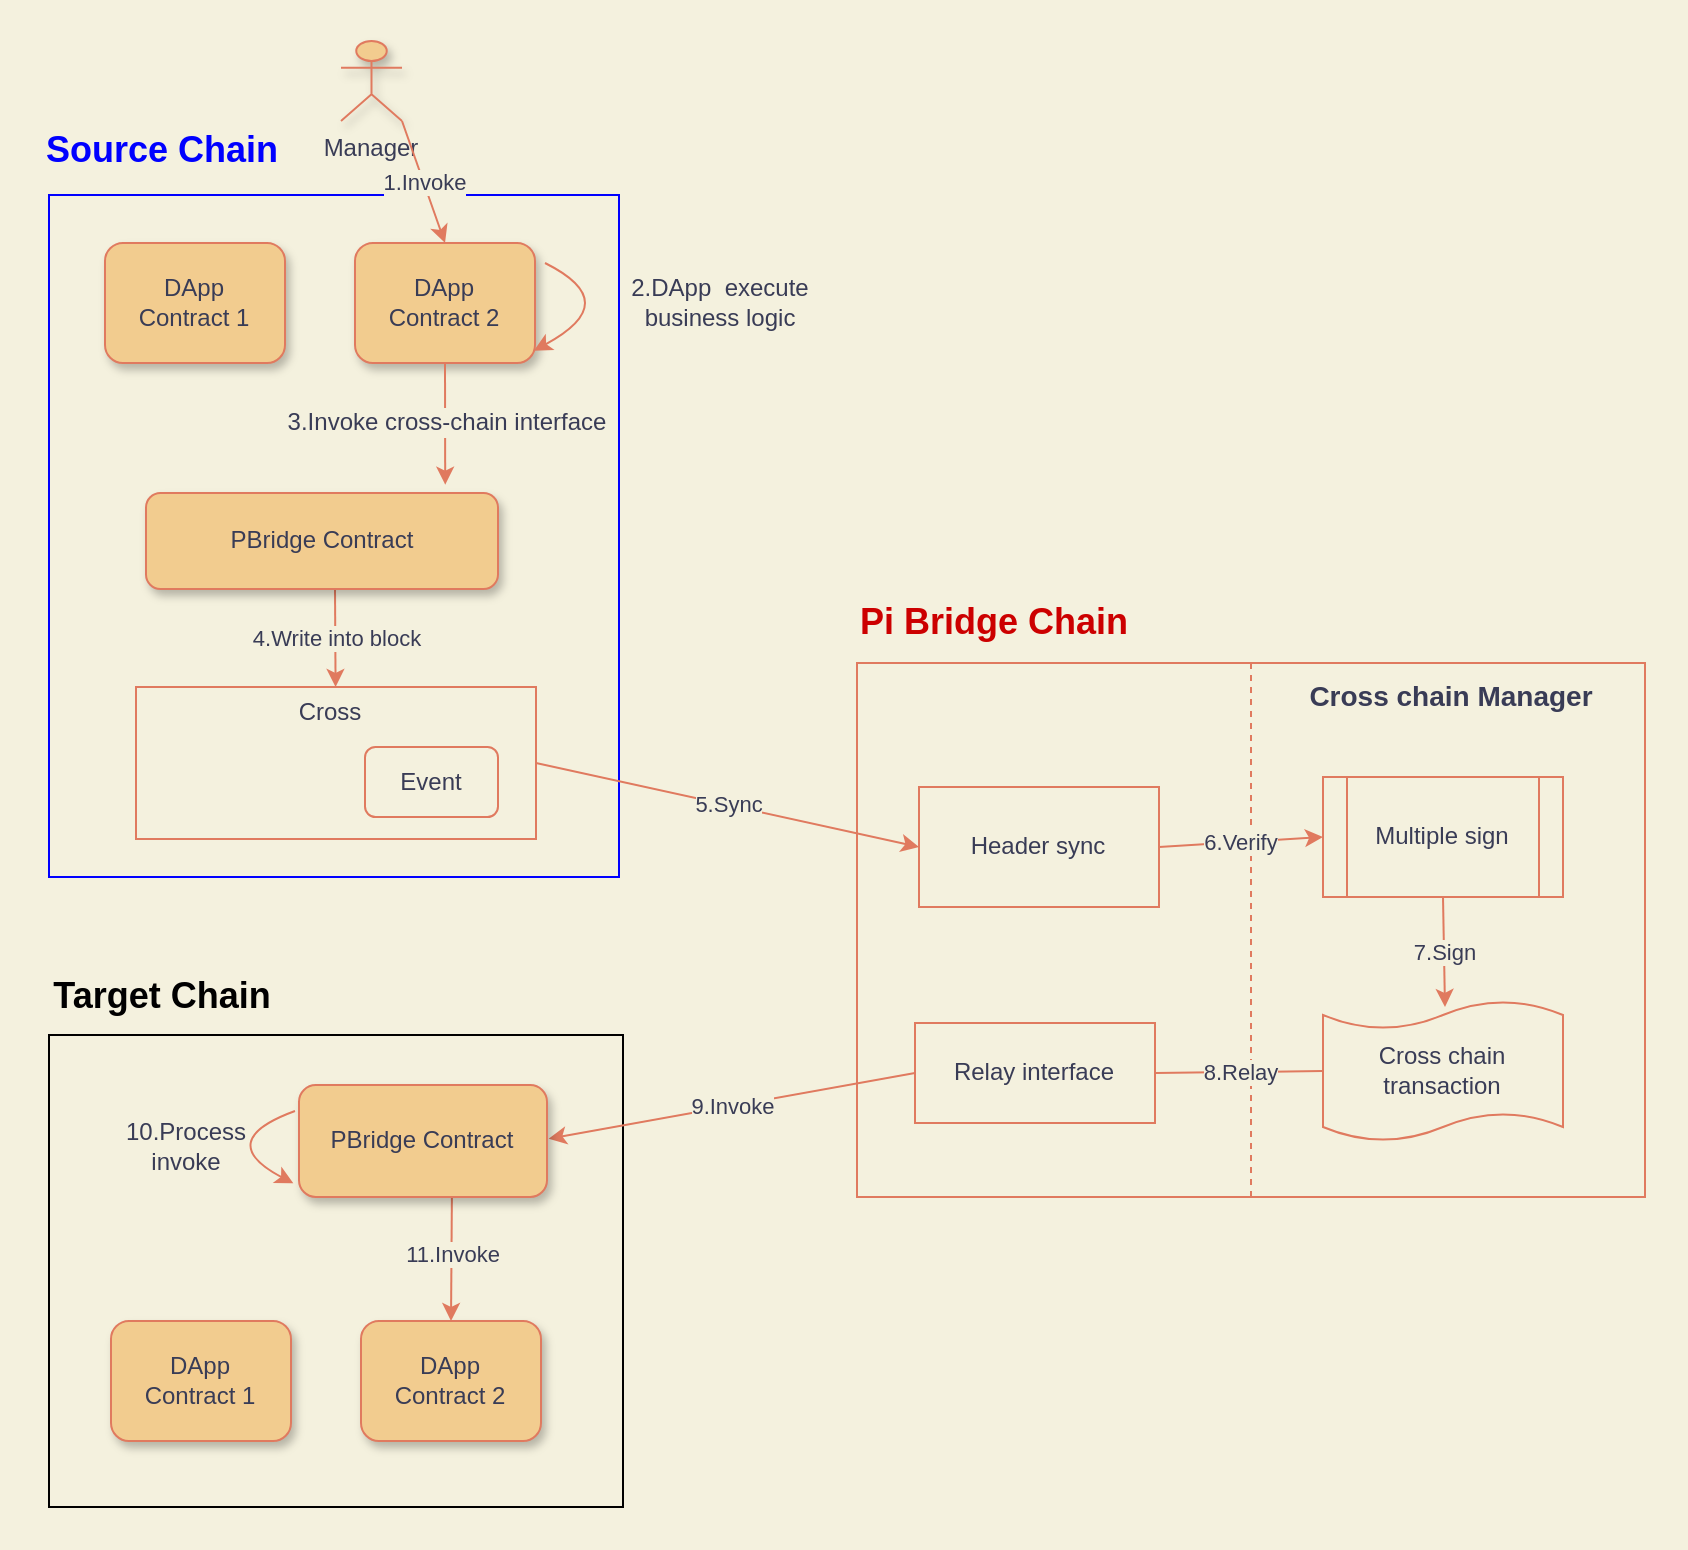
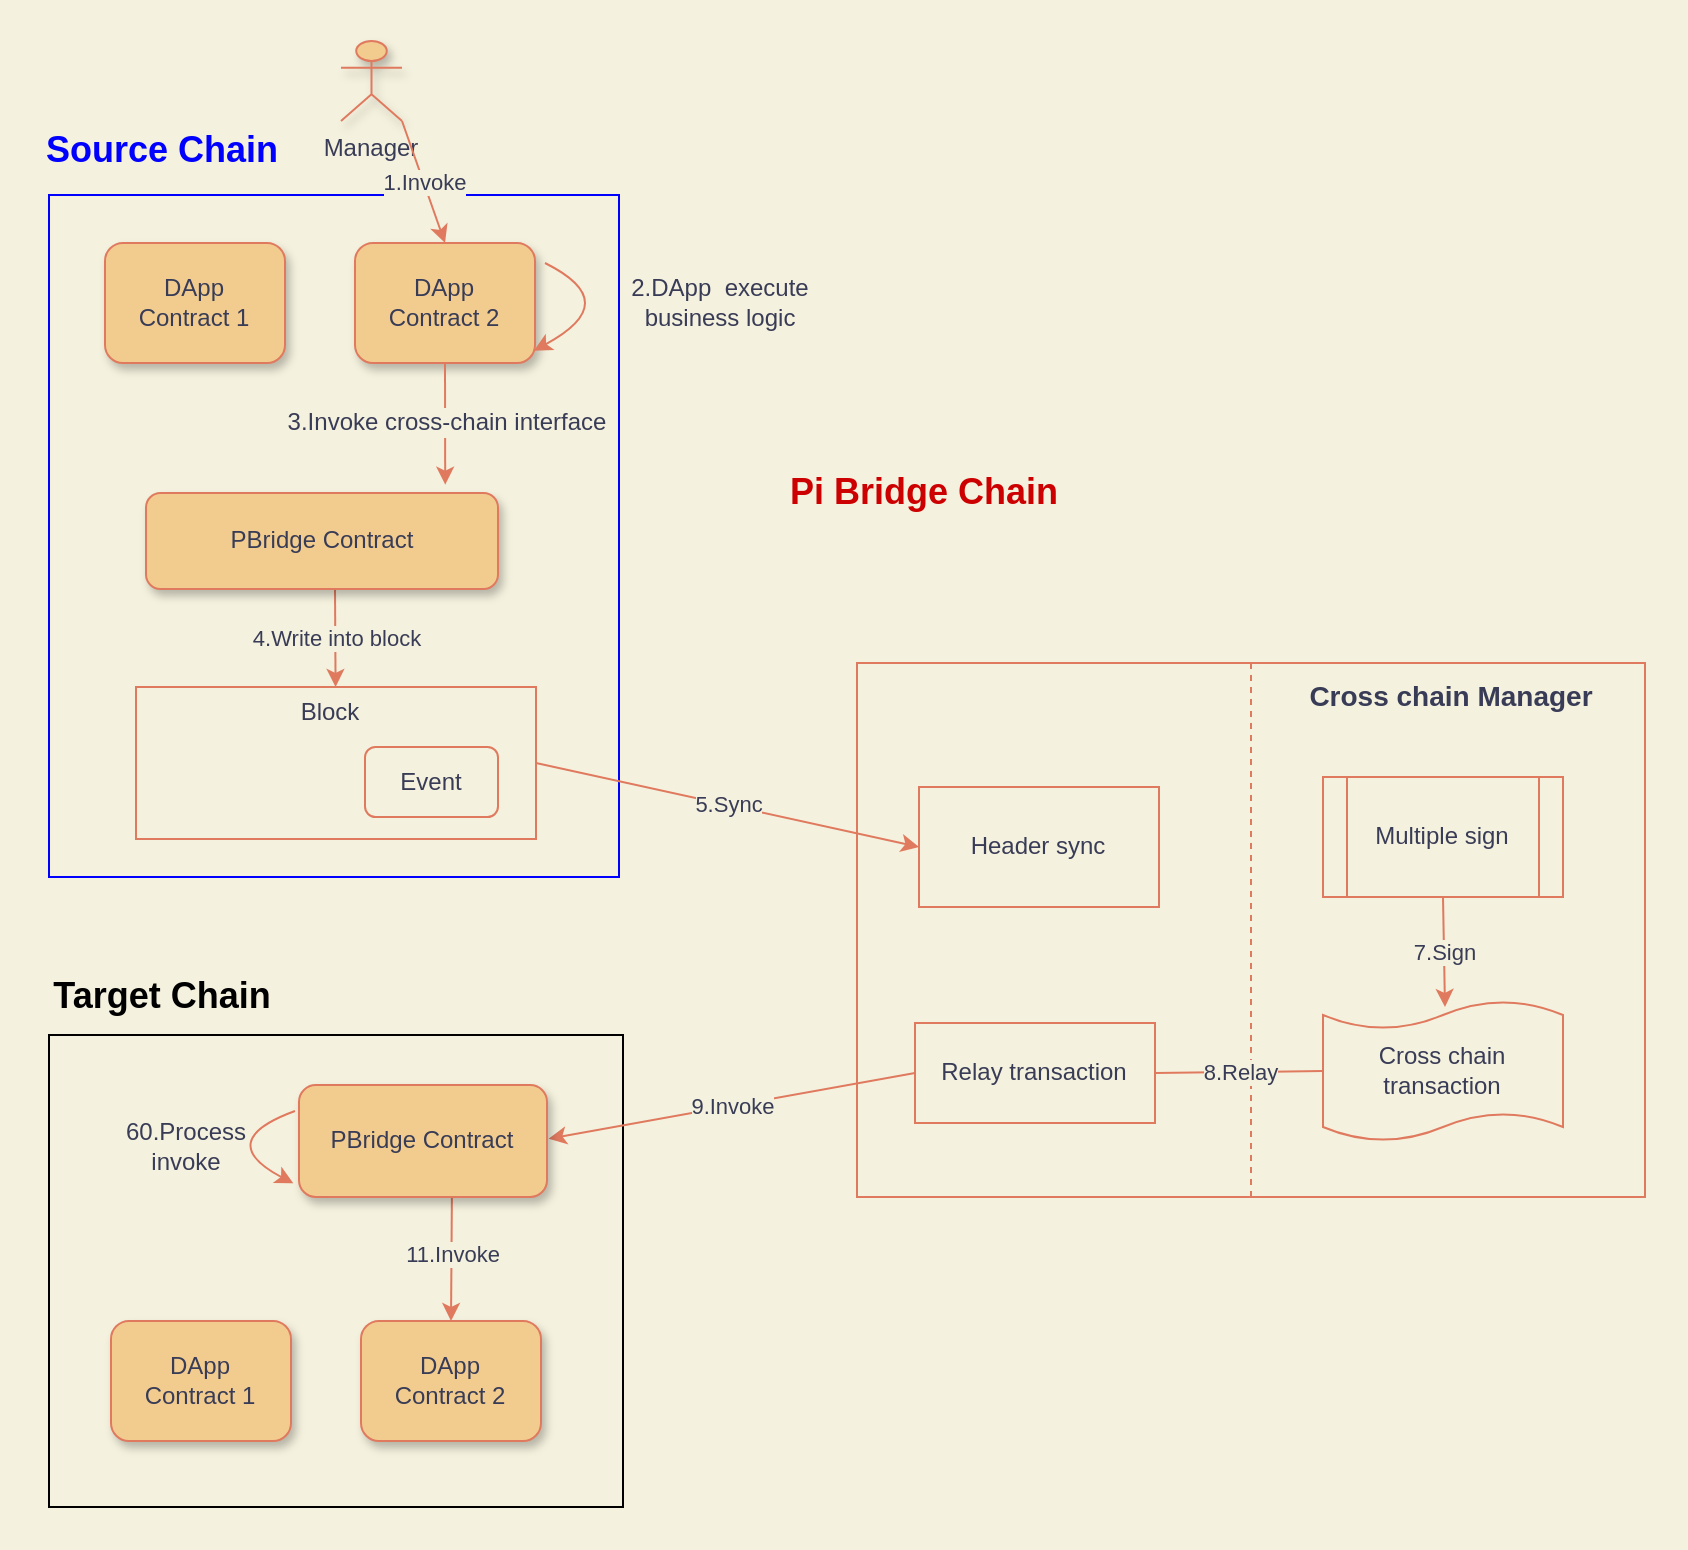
node "Pi Bridge Chain": moved (995, 623) -> (925, 493)
node "Cross": label "Cross" -> "Block"
edge "Header sync" -> "Multiple sign": removed, label "6.Verify"
node "Relay interface": label "Relay interface" -> "Relay transaction"
node "10.Process invoke": label "10.Process invoke" -> "60.Process invoke"
